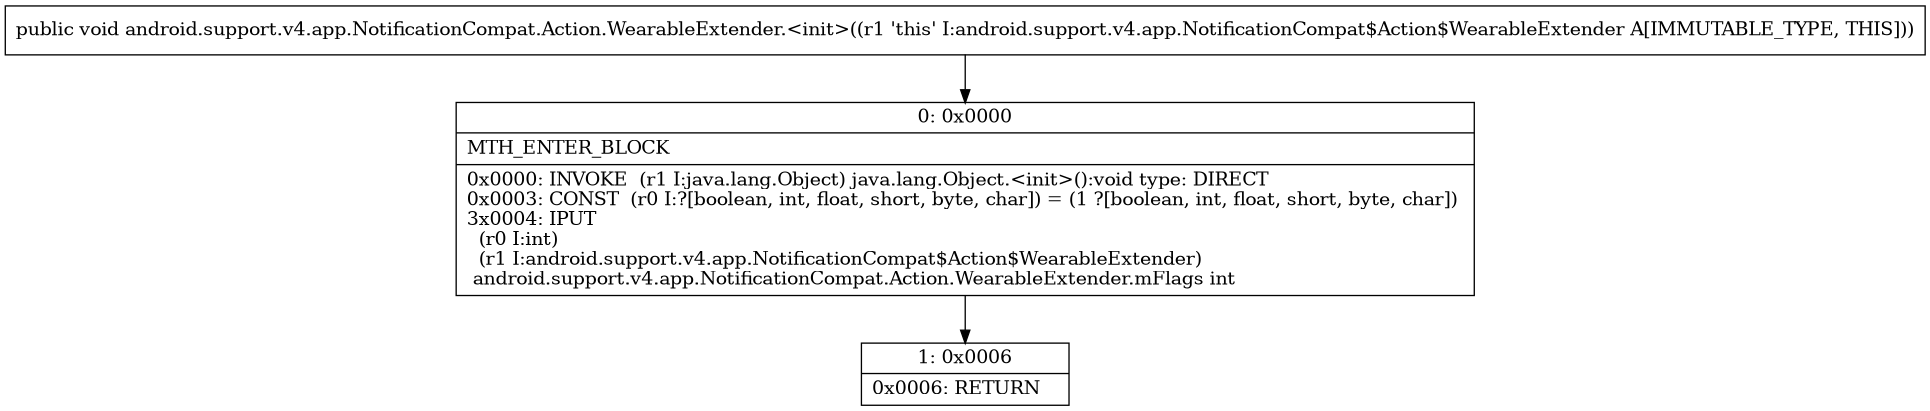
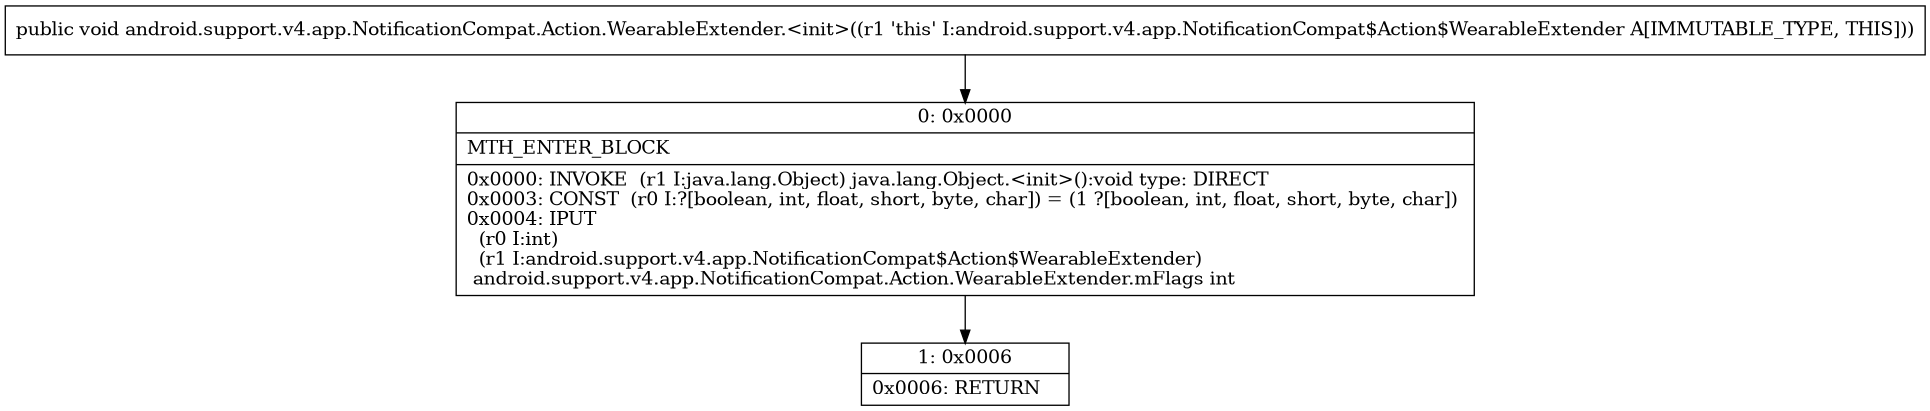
node "0: 0x0000": text "3x0004: IPUT" -> "0x0004: IPUT"
